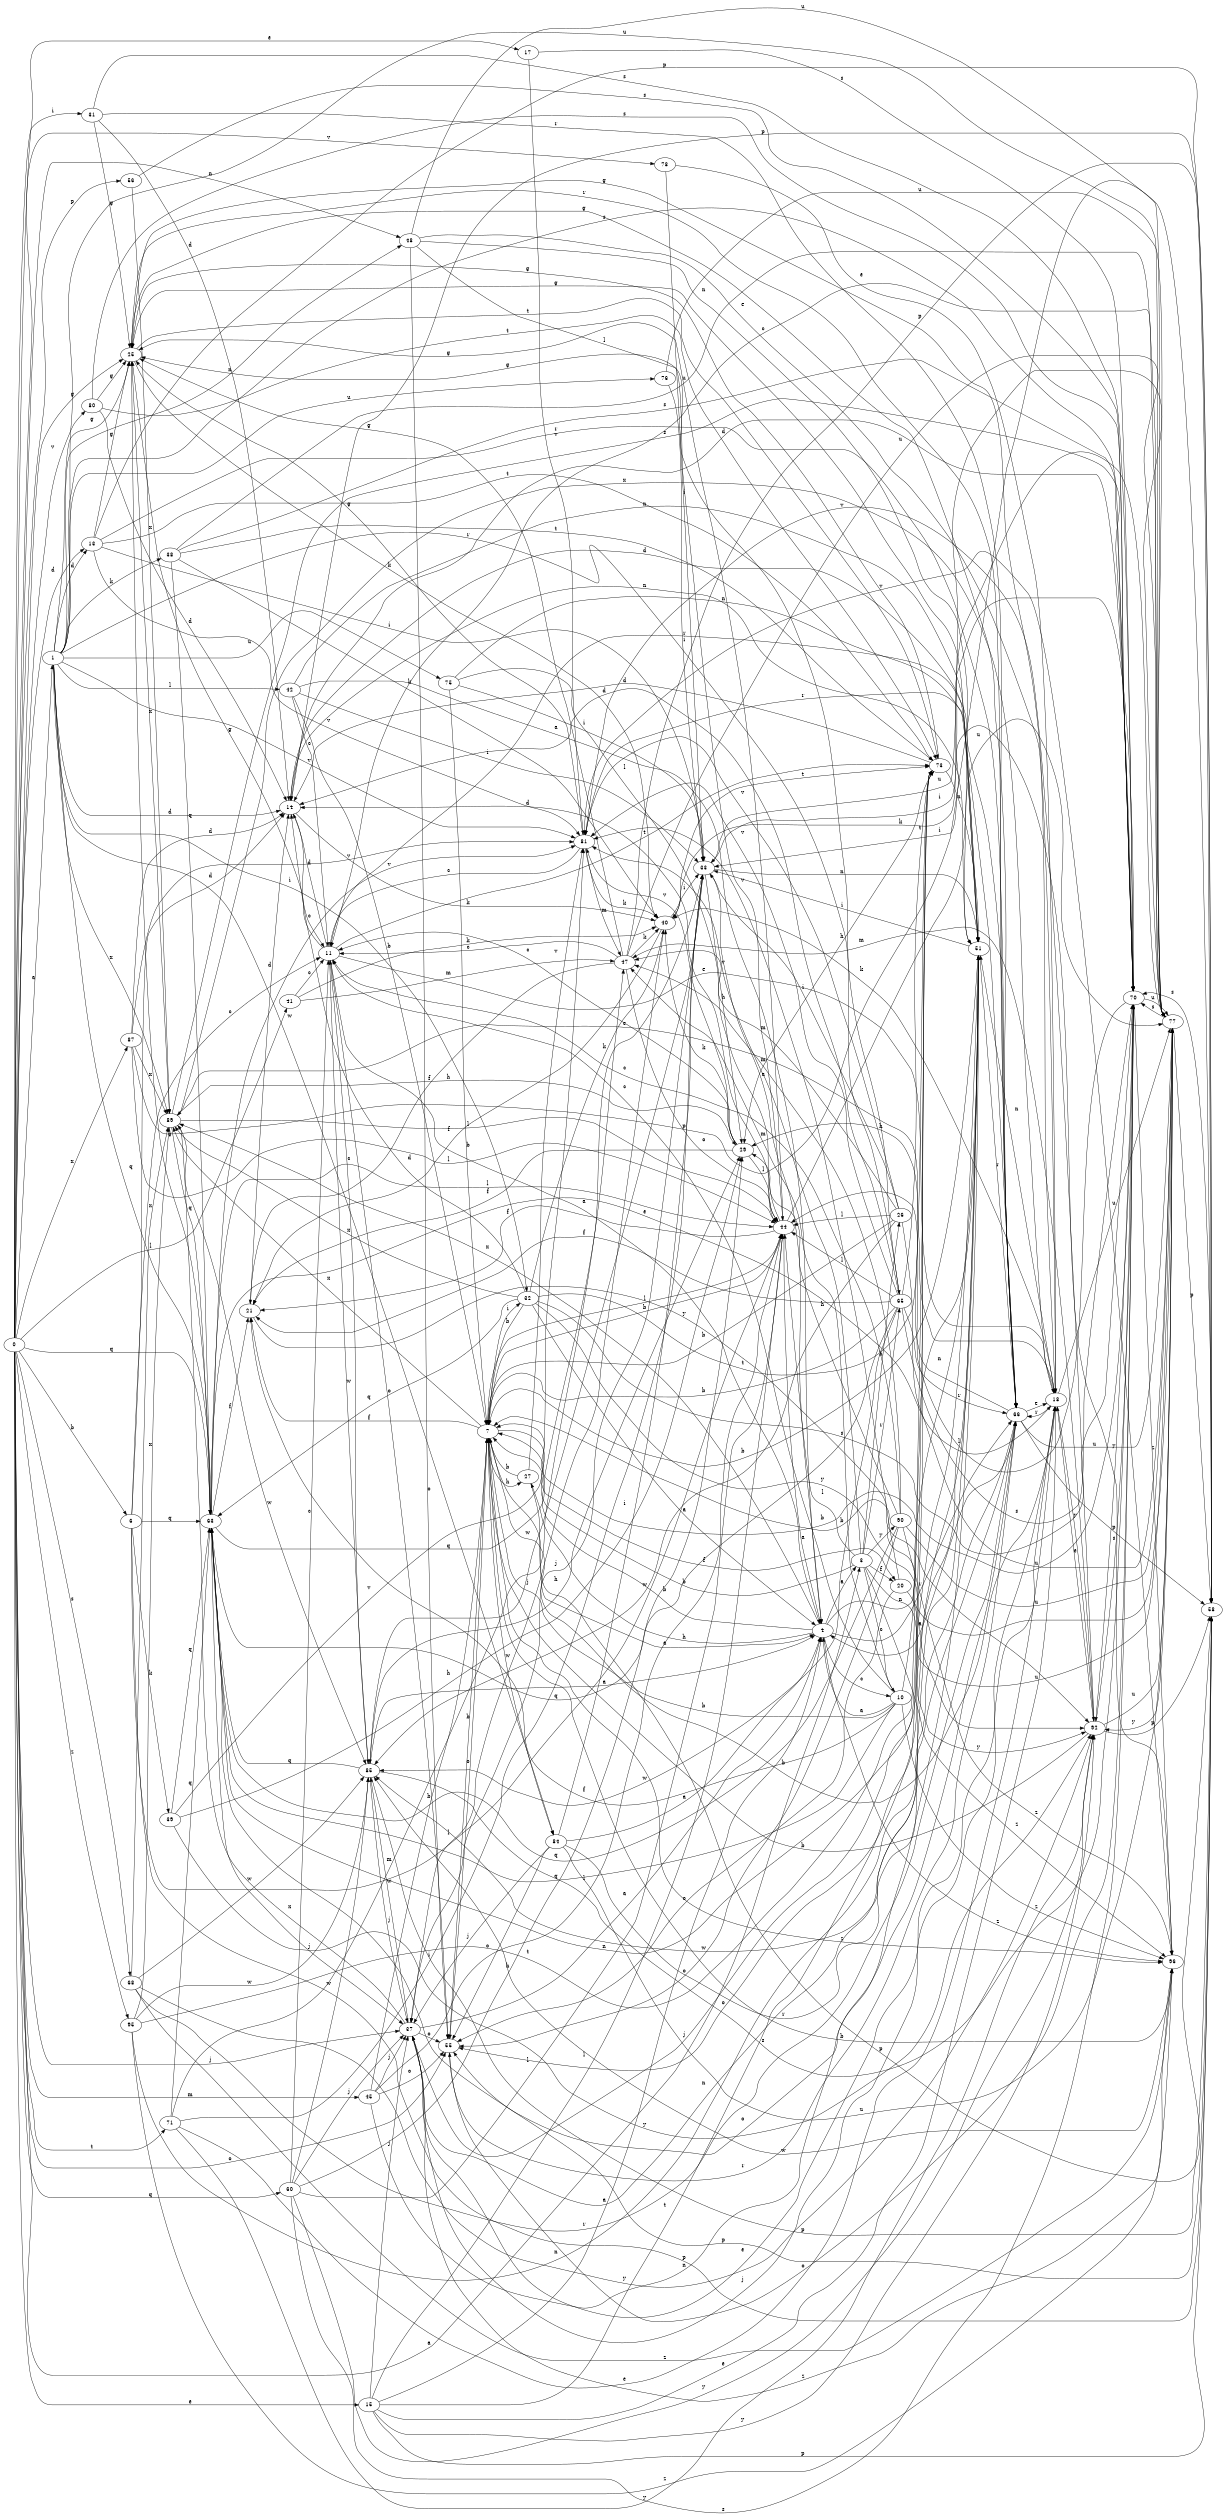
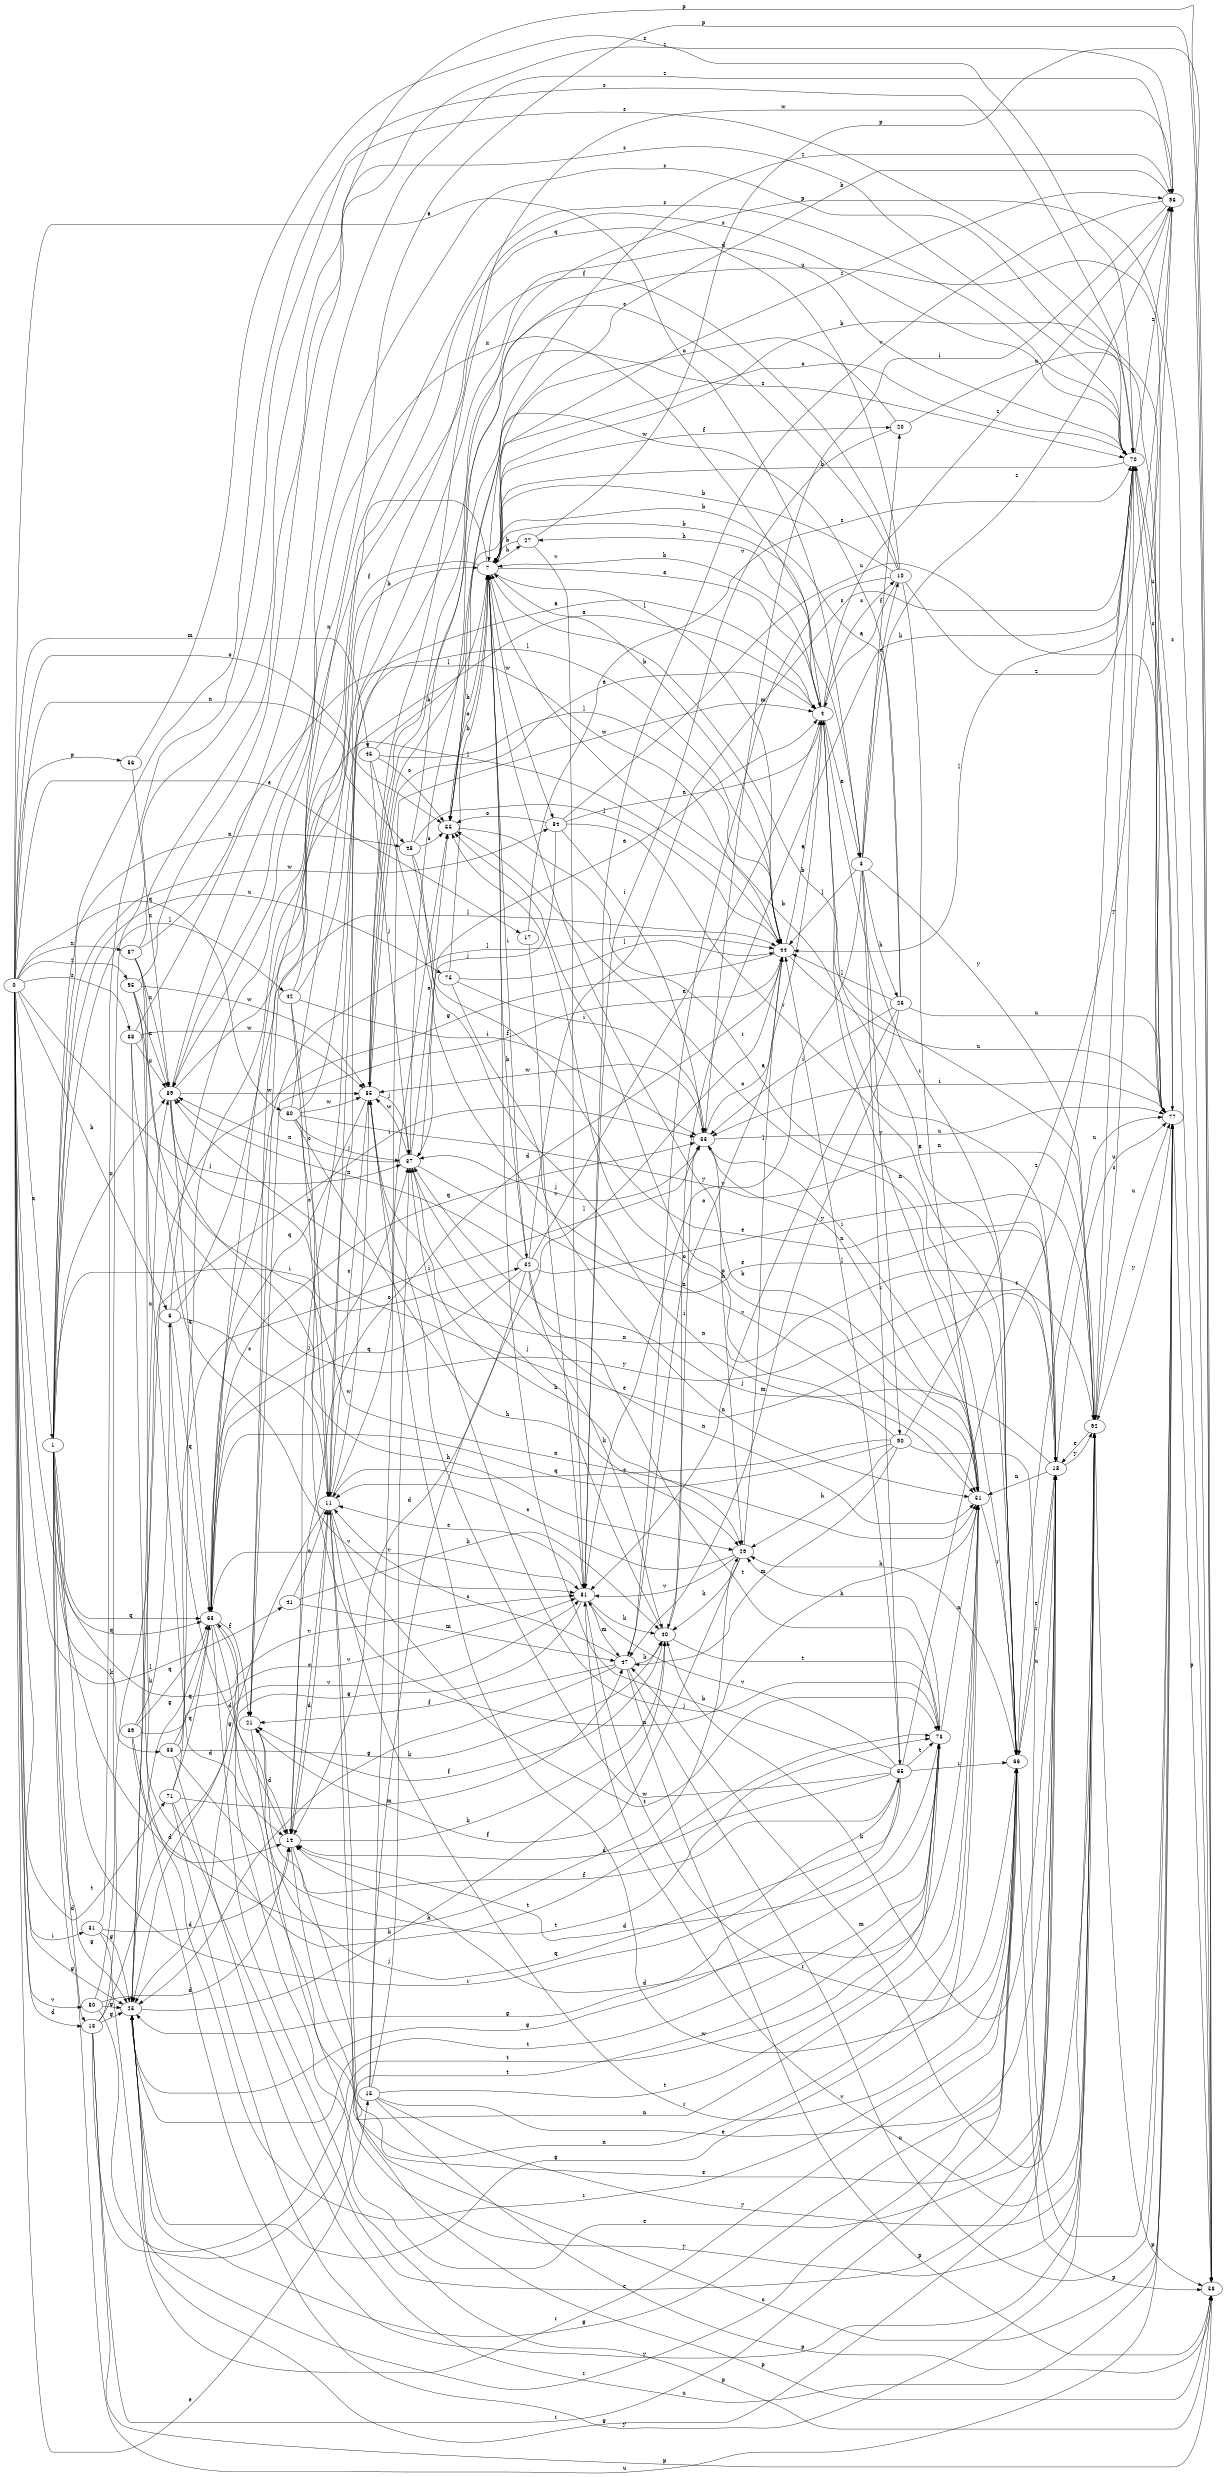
node "78": removed
node "76": removed
edge "6" -> "39": reversed
edge "15" -> "4": label "a" -> "w"
